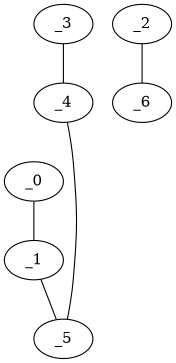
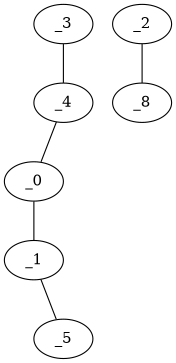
node "_6": label "_6" -> "_8"
edge "_4" -- "_5": now "_4" -- "_0"
